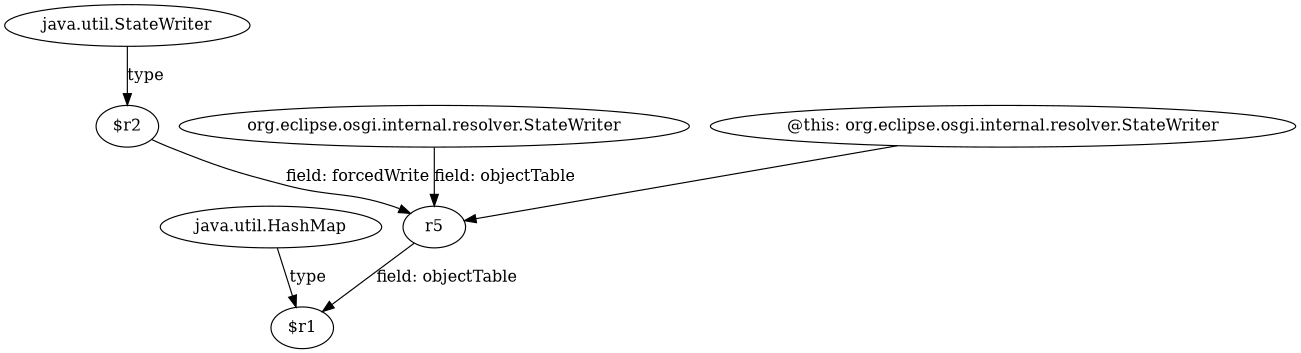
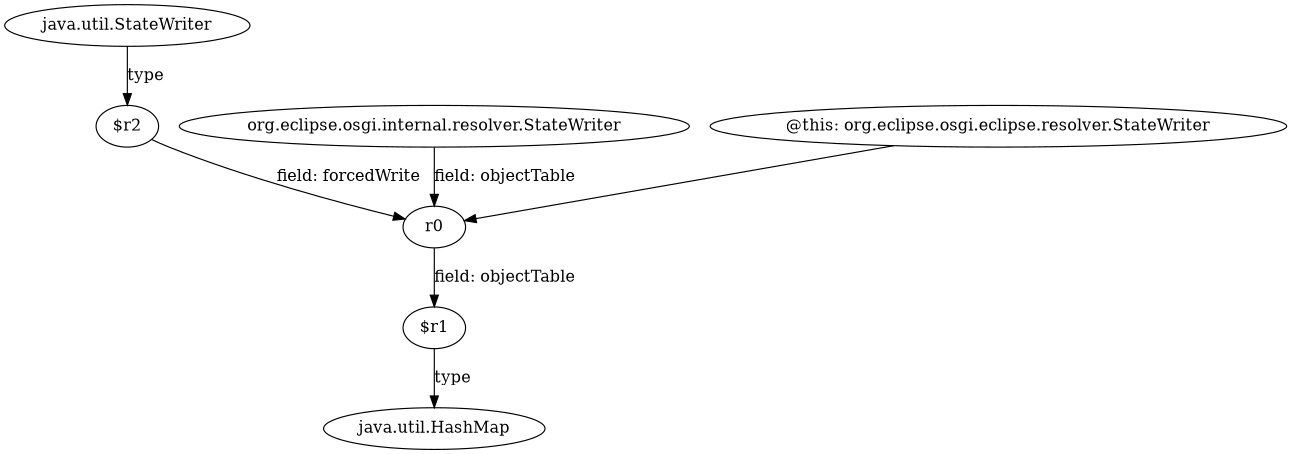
node "@this: org.eclipse.osgi.internal.resolver.StateWriter": label "@this: org.eclipse.osgi.internal.resolver.StateWriter" -> "@this: org.eclipse.osgi.eclipse.resolver.StateWriter"
node "r5": label "r5" -> "r0"
edge "java.util.HashMap" -> "$r1": reversed
